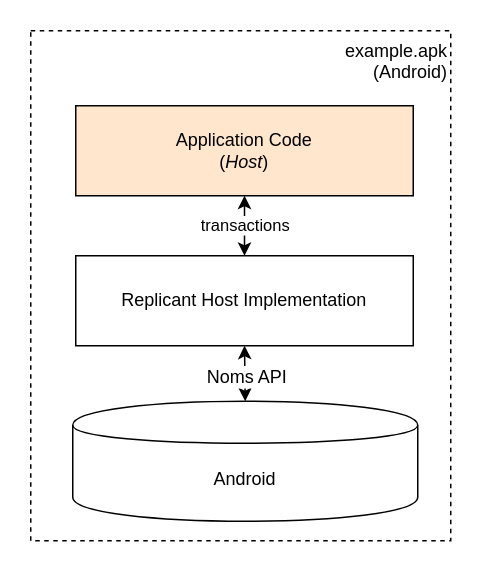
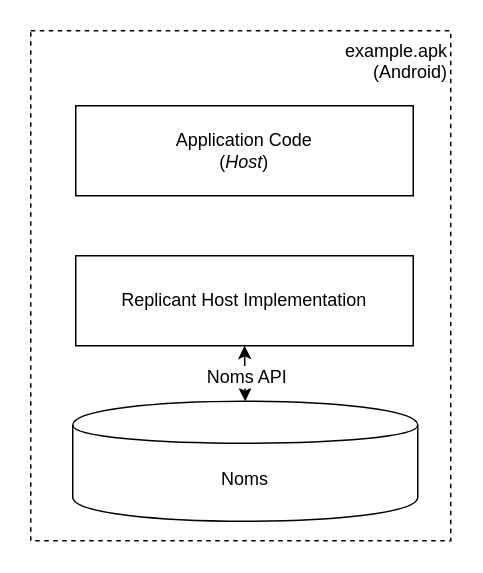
node "Application Code (Host)": fillcolor #ffe6cc -> #ffffff
edge "Application Code (Host)" -- "Replicant Host Implementation": removed, label "transactions"
node "Android": label "Android" -> "Noms"
